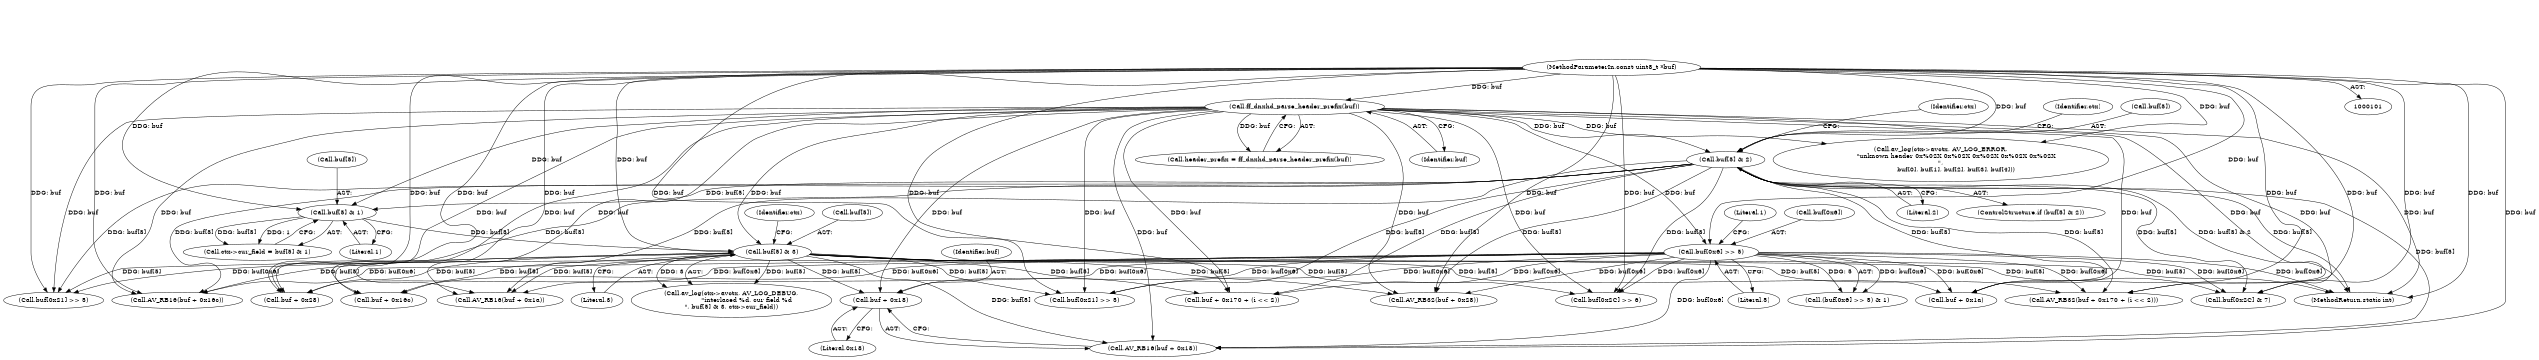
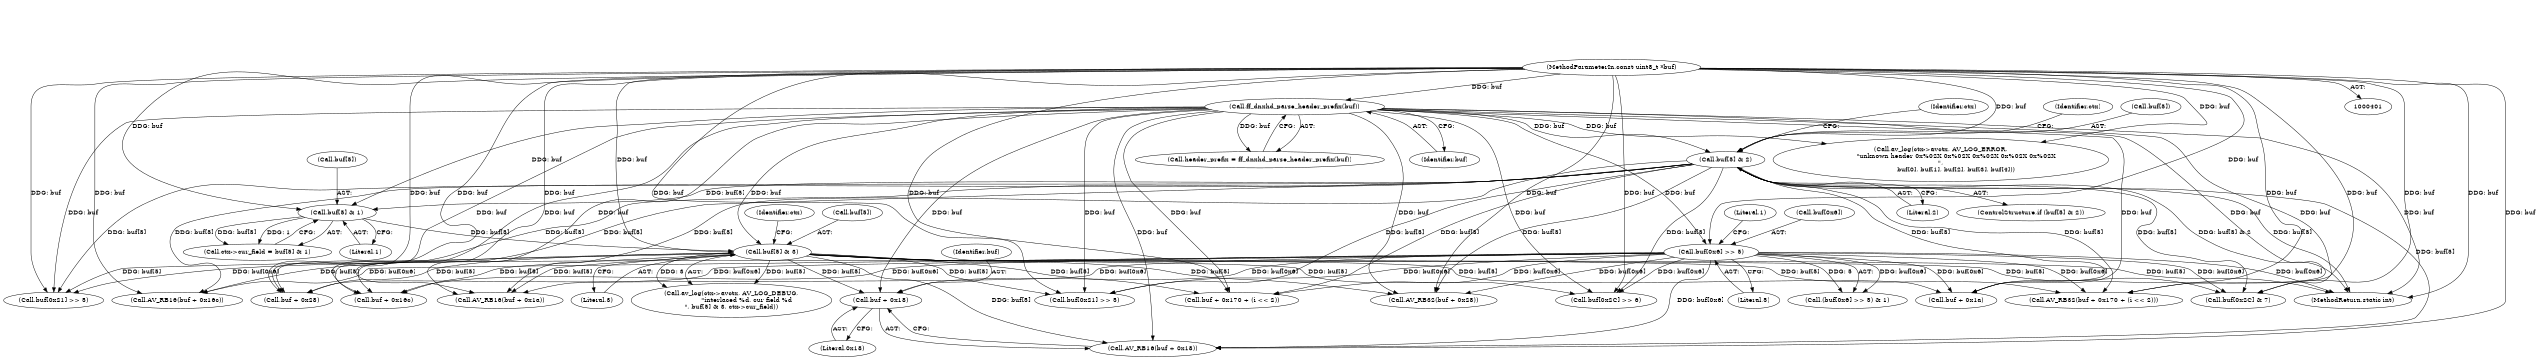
node "1000101": label "1000101" -> "1000401"
edge "(Call,ff_dnxhd_parse_header_prefix(buf))" -> "(Call,AV_RB16(buf + 0x16c))": removed, label "DDG: buf"
edge "(Call,buf[5] & 2)" -> "(Call,buf + 0x16c)": added, label "DDG: buf[5]"
